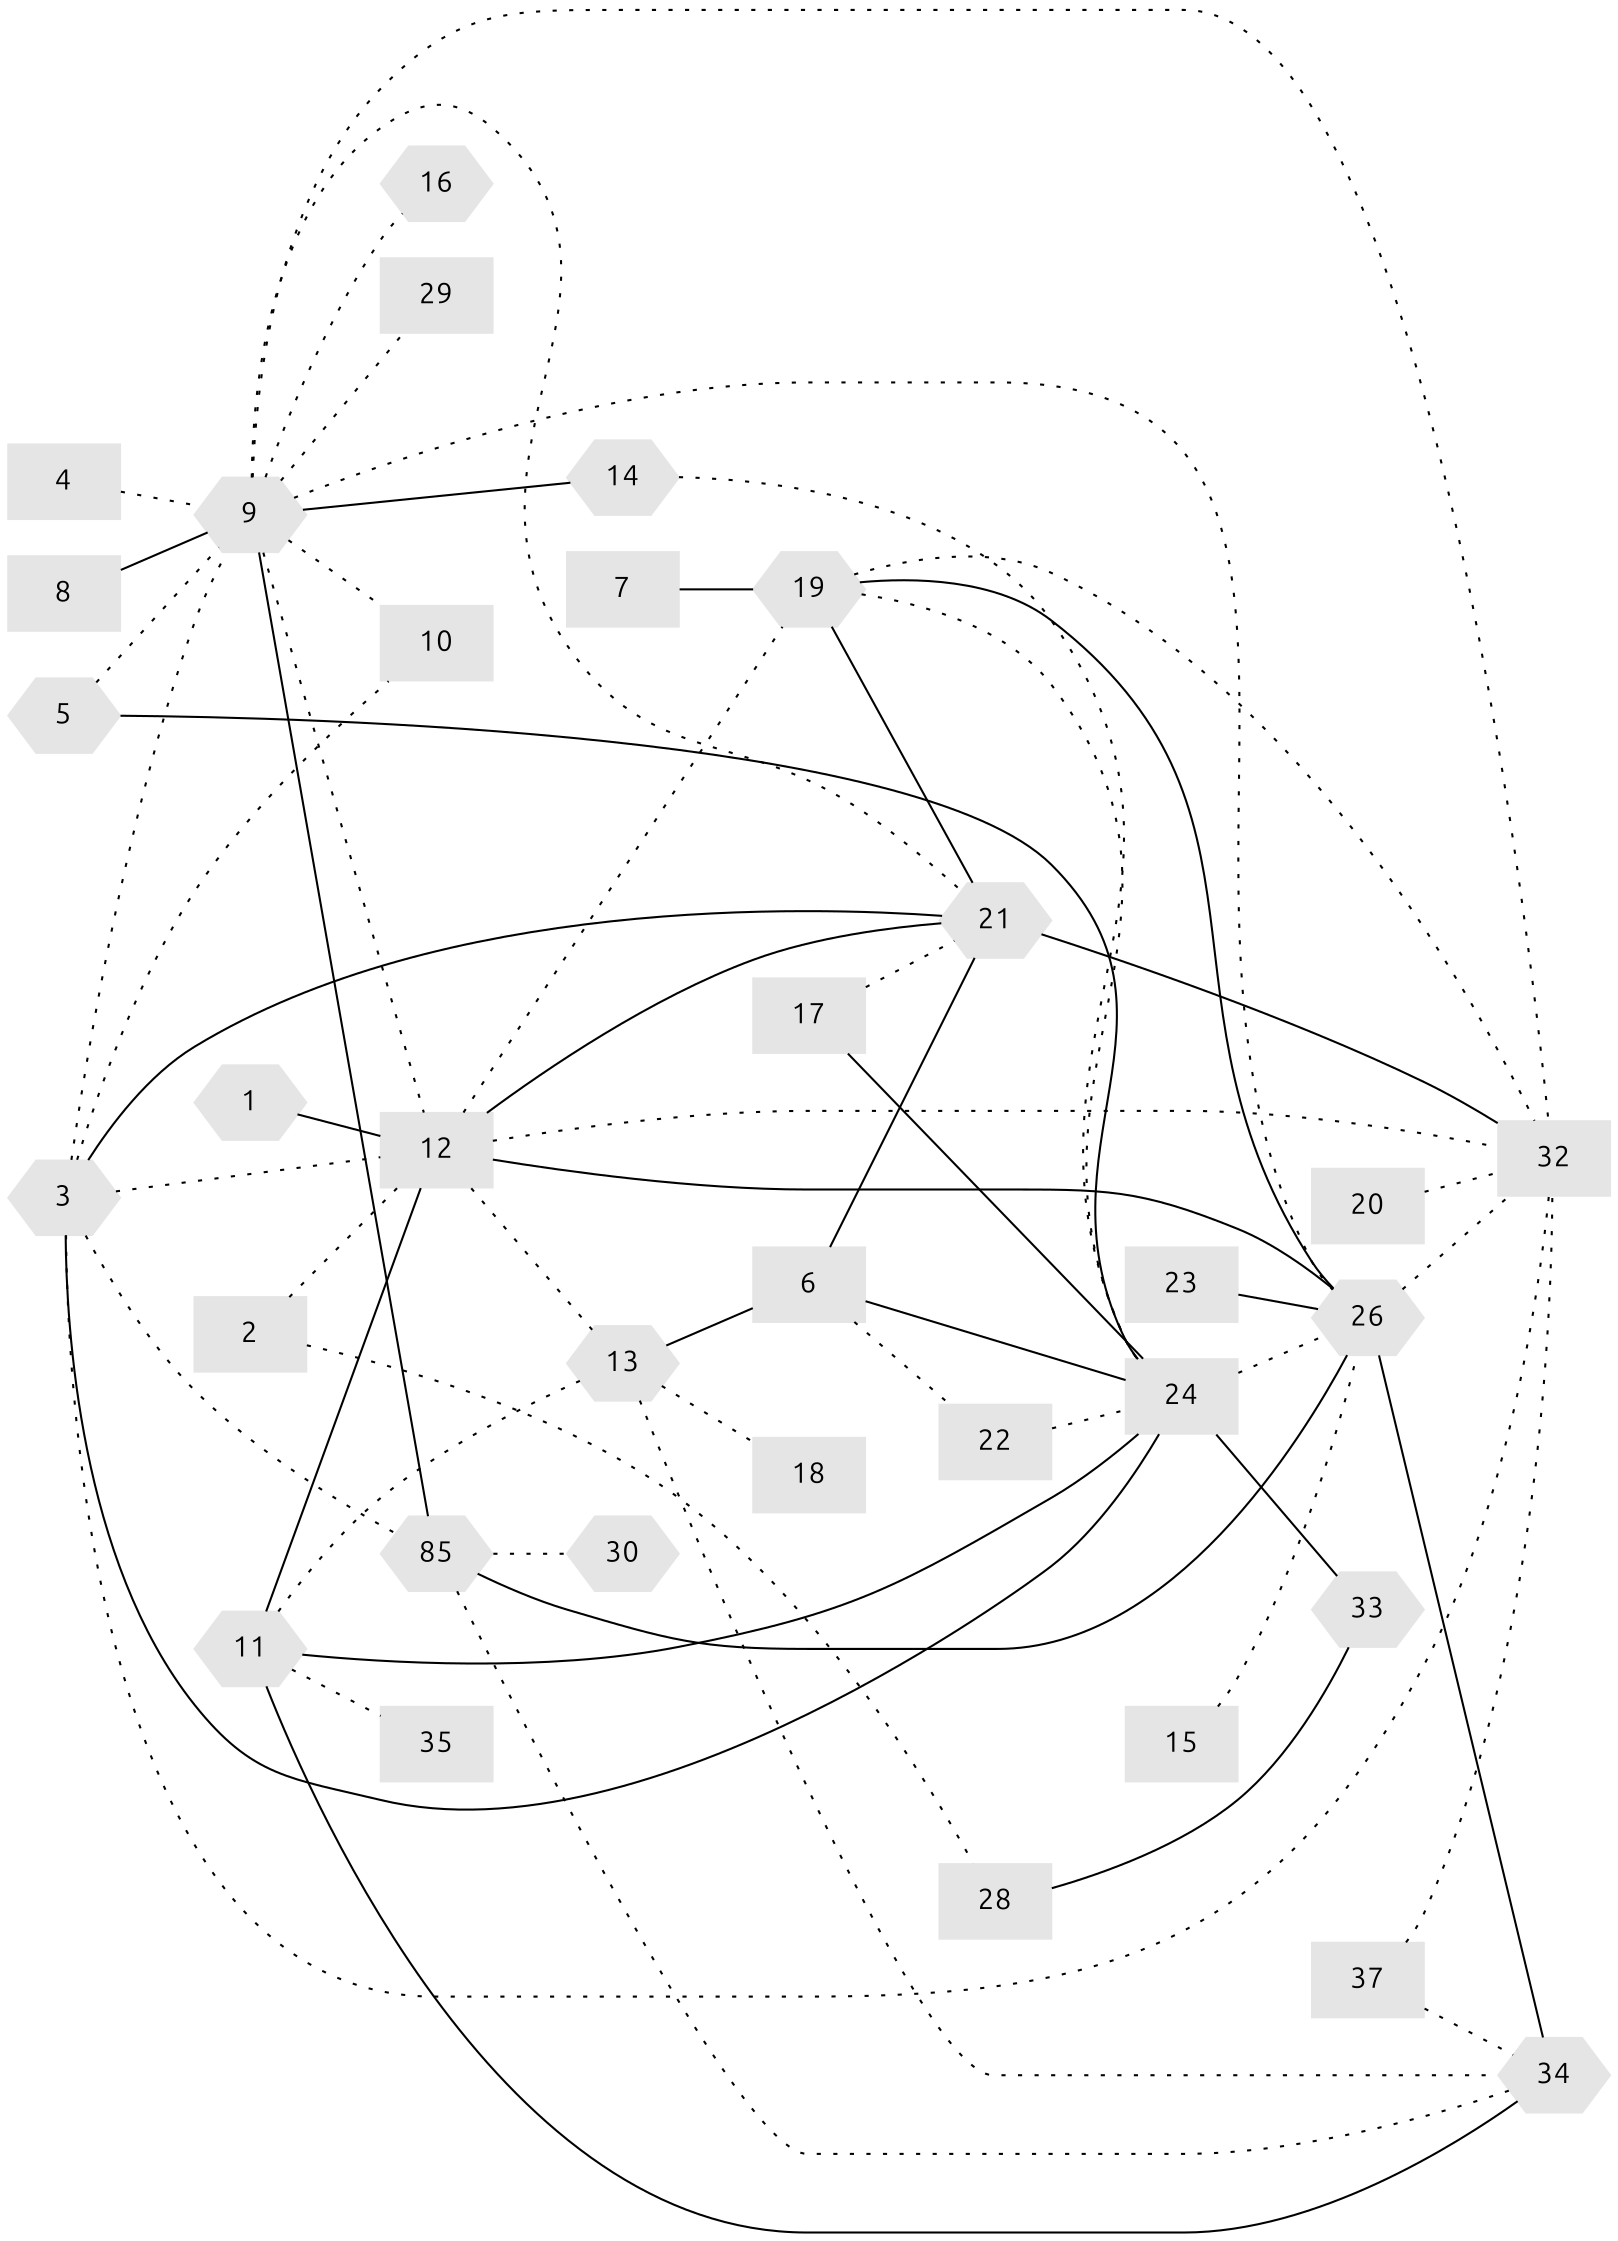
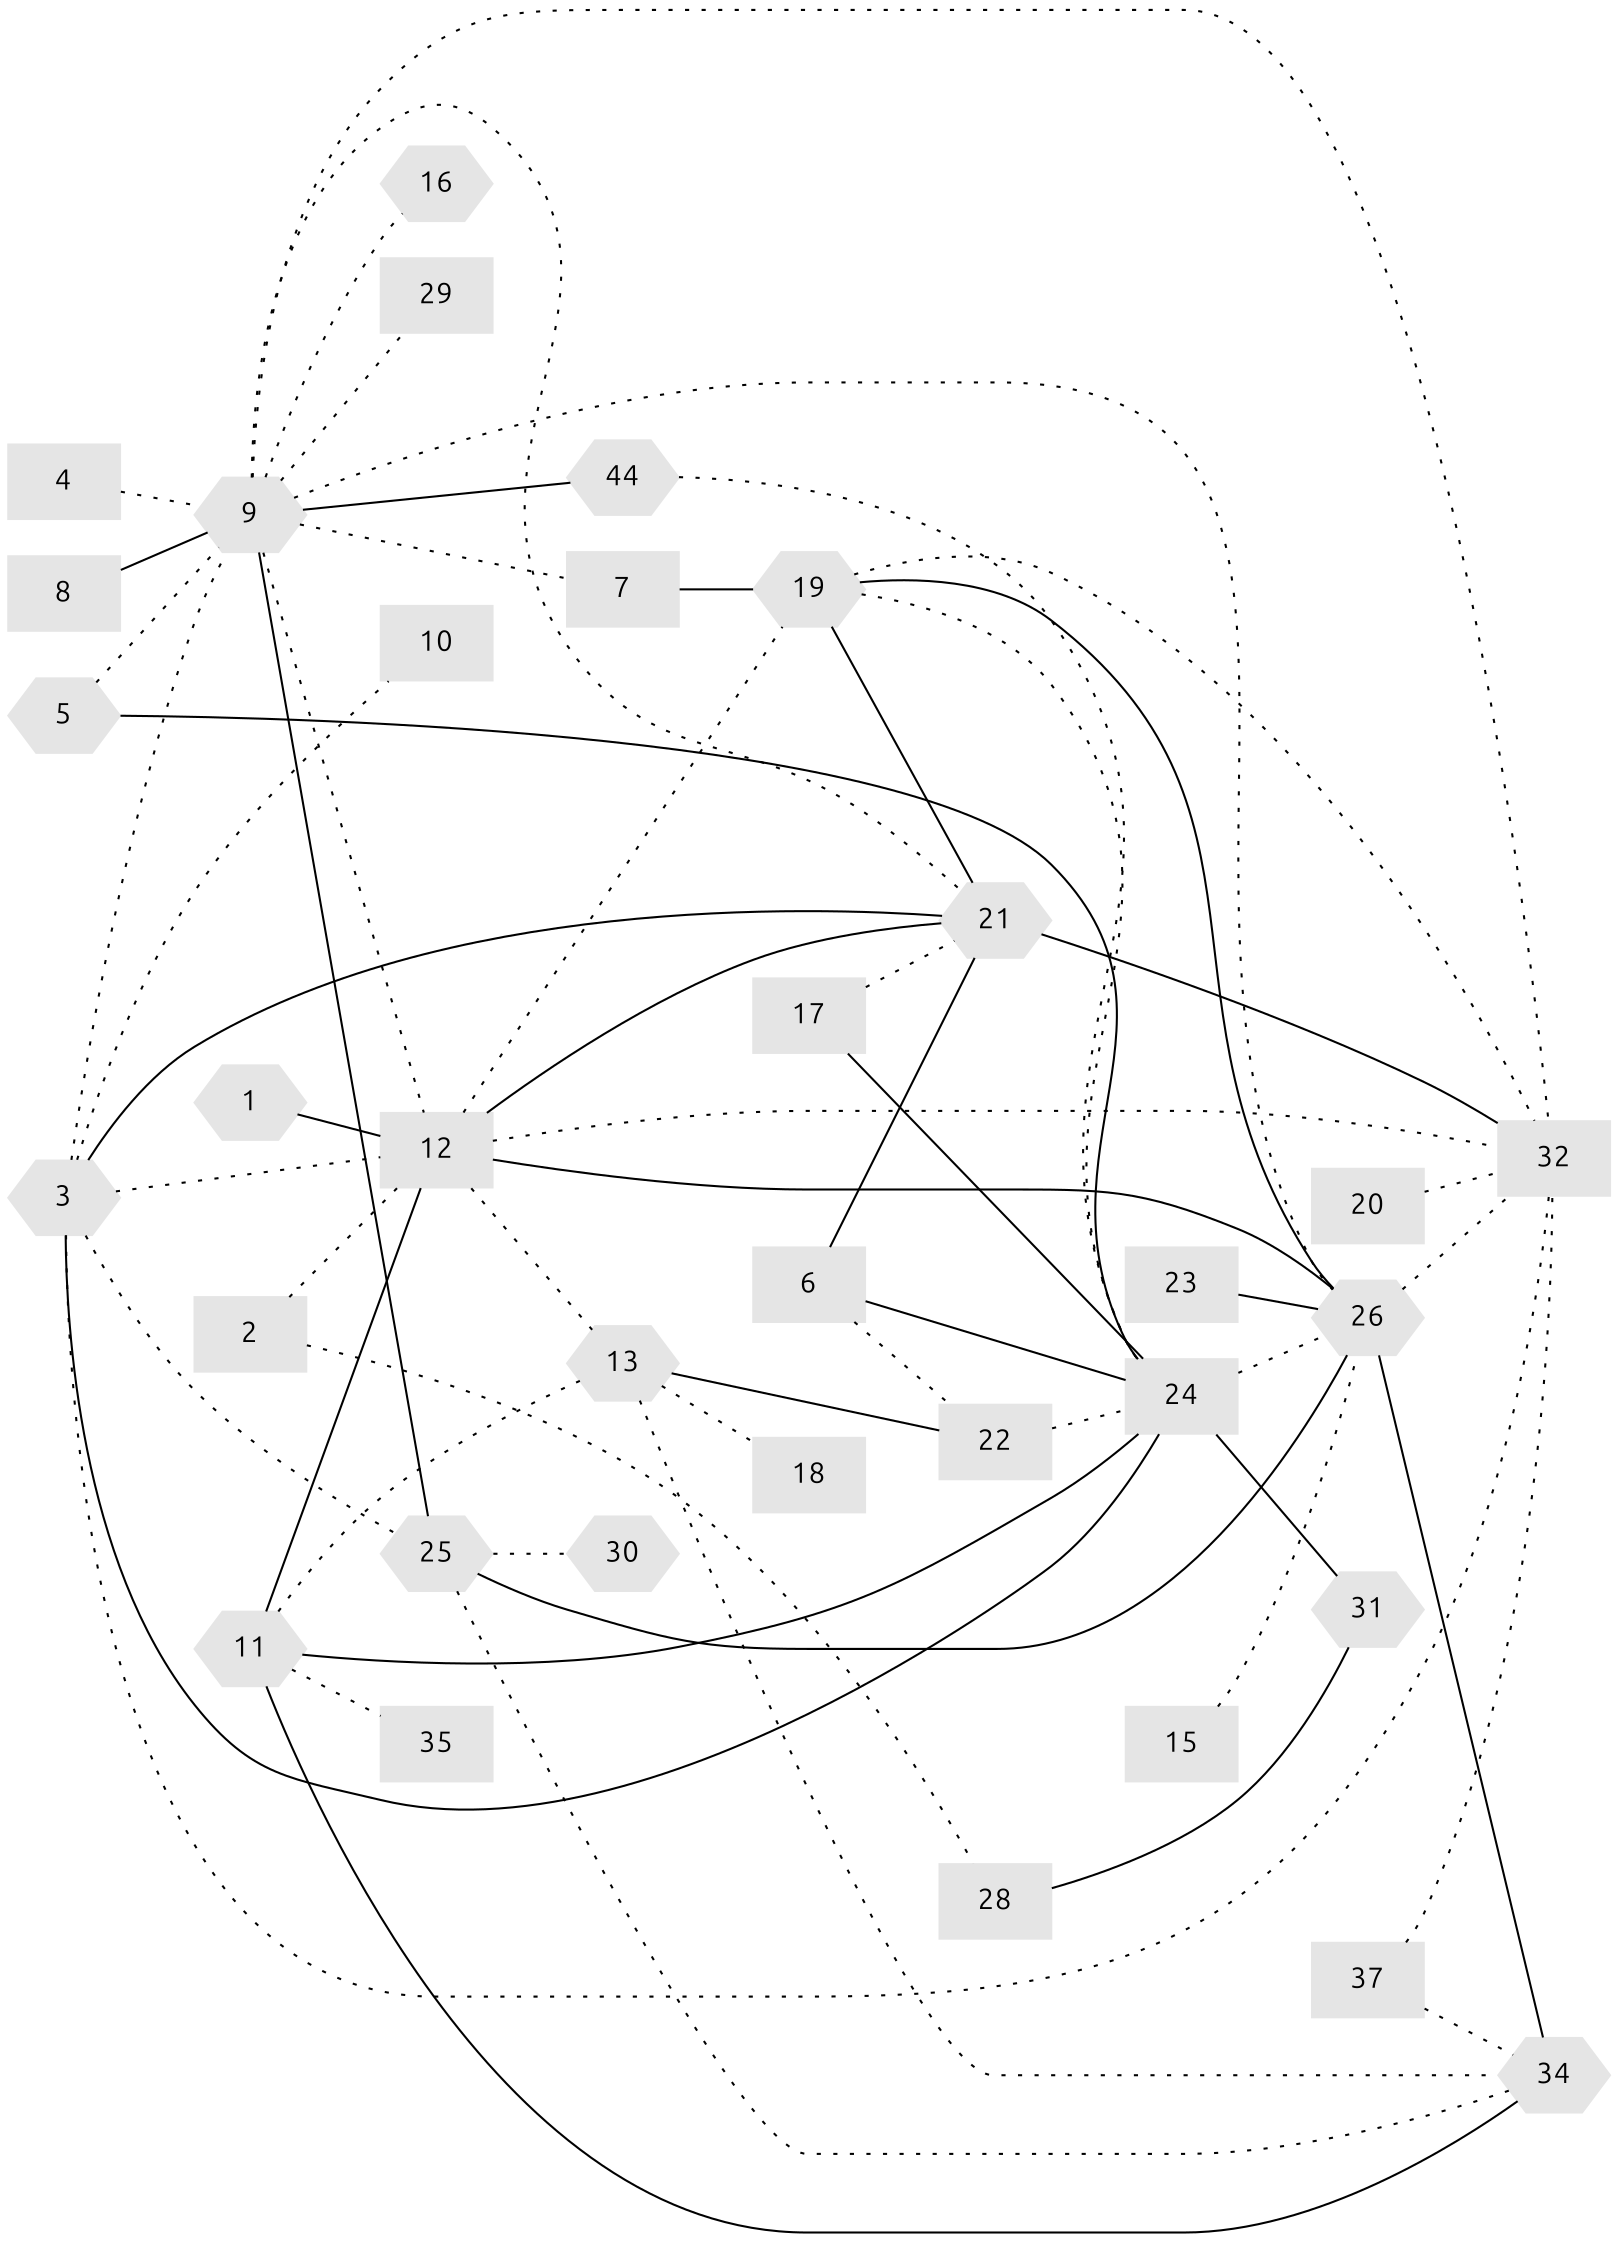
node "14": label "14" -> "44"
edge "9" -- "10": now "9" -- "7"
edge "6" -- "13": now "22" -- "13"
node "85": label "85" -> "25"
node "33": label "33" -> "31"
